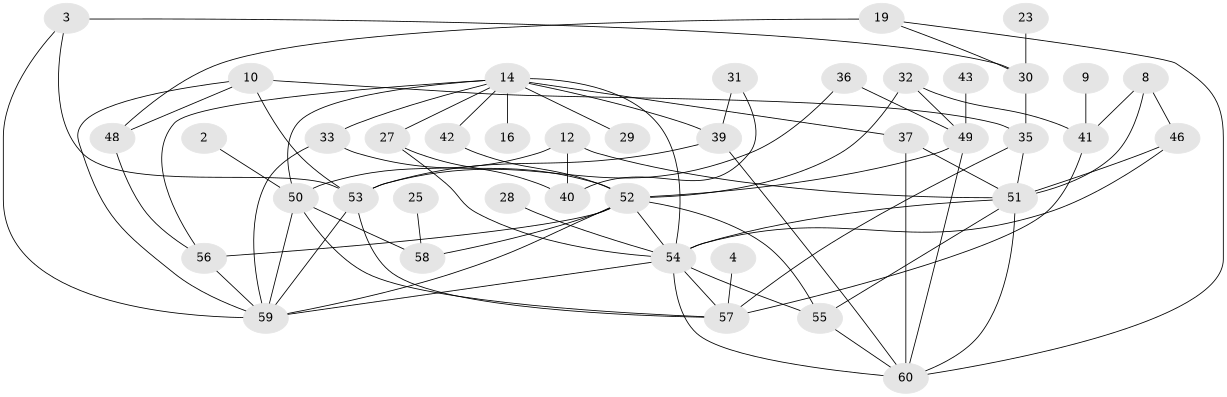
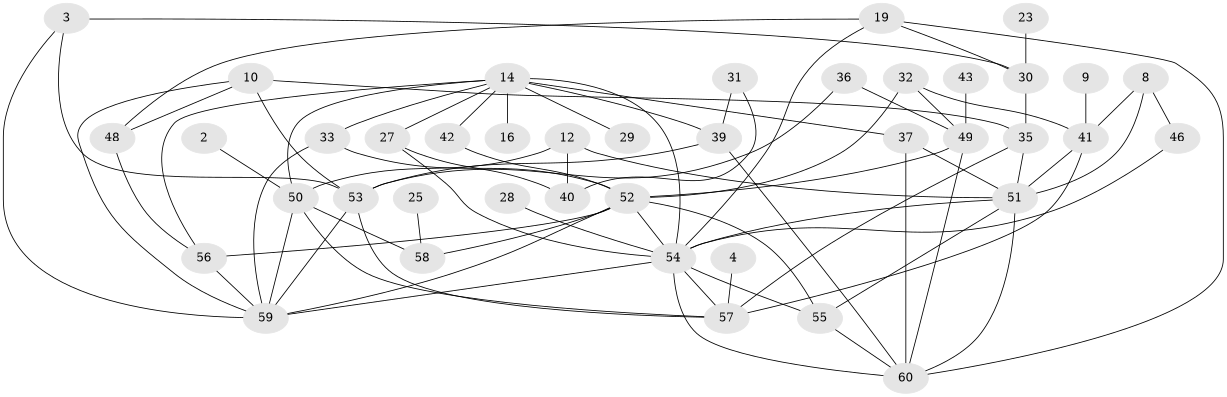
edge "19" -- "54": added
edge "46" -- "51": now "41" -- "51"
